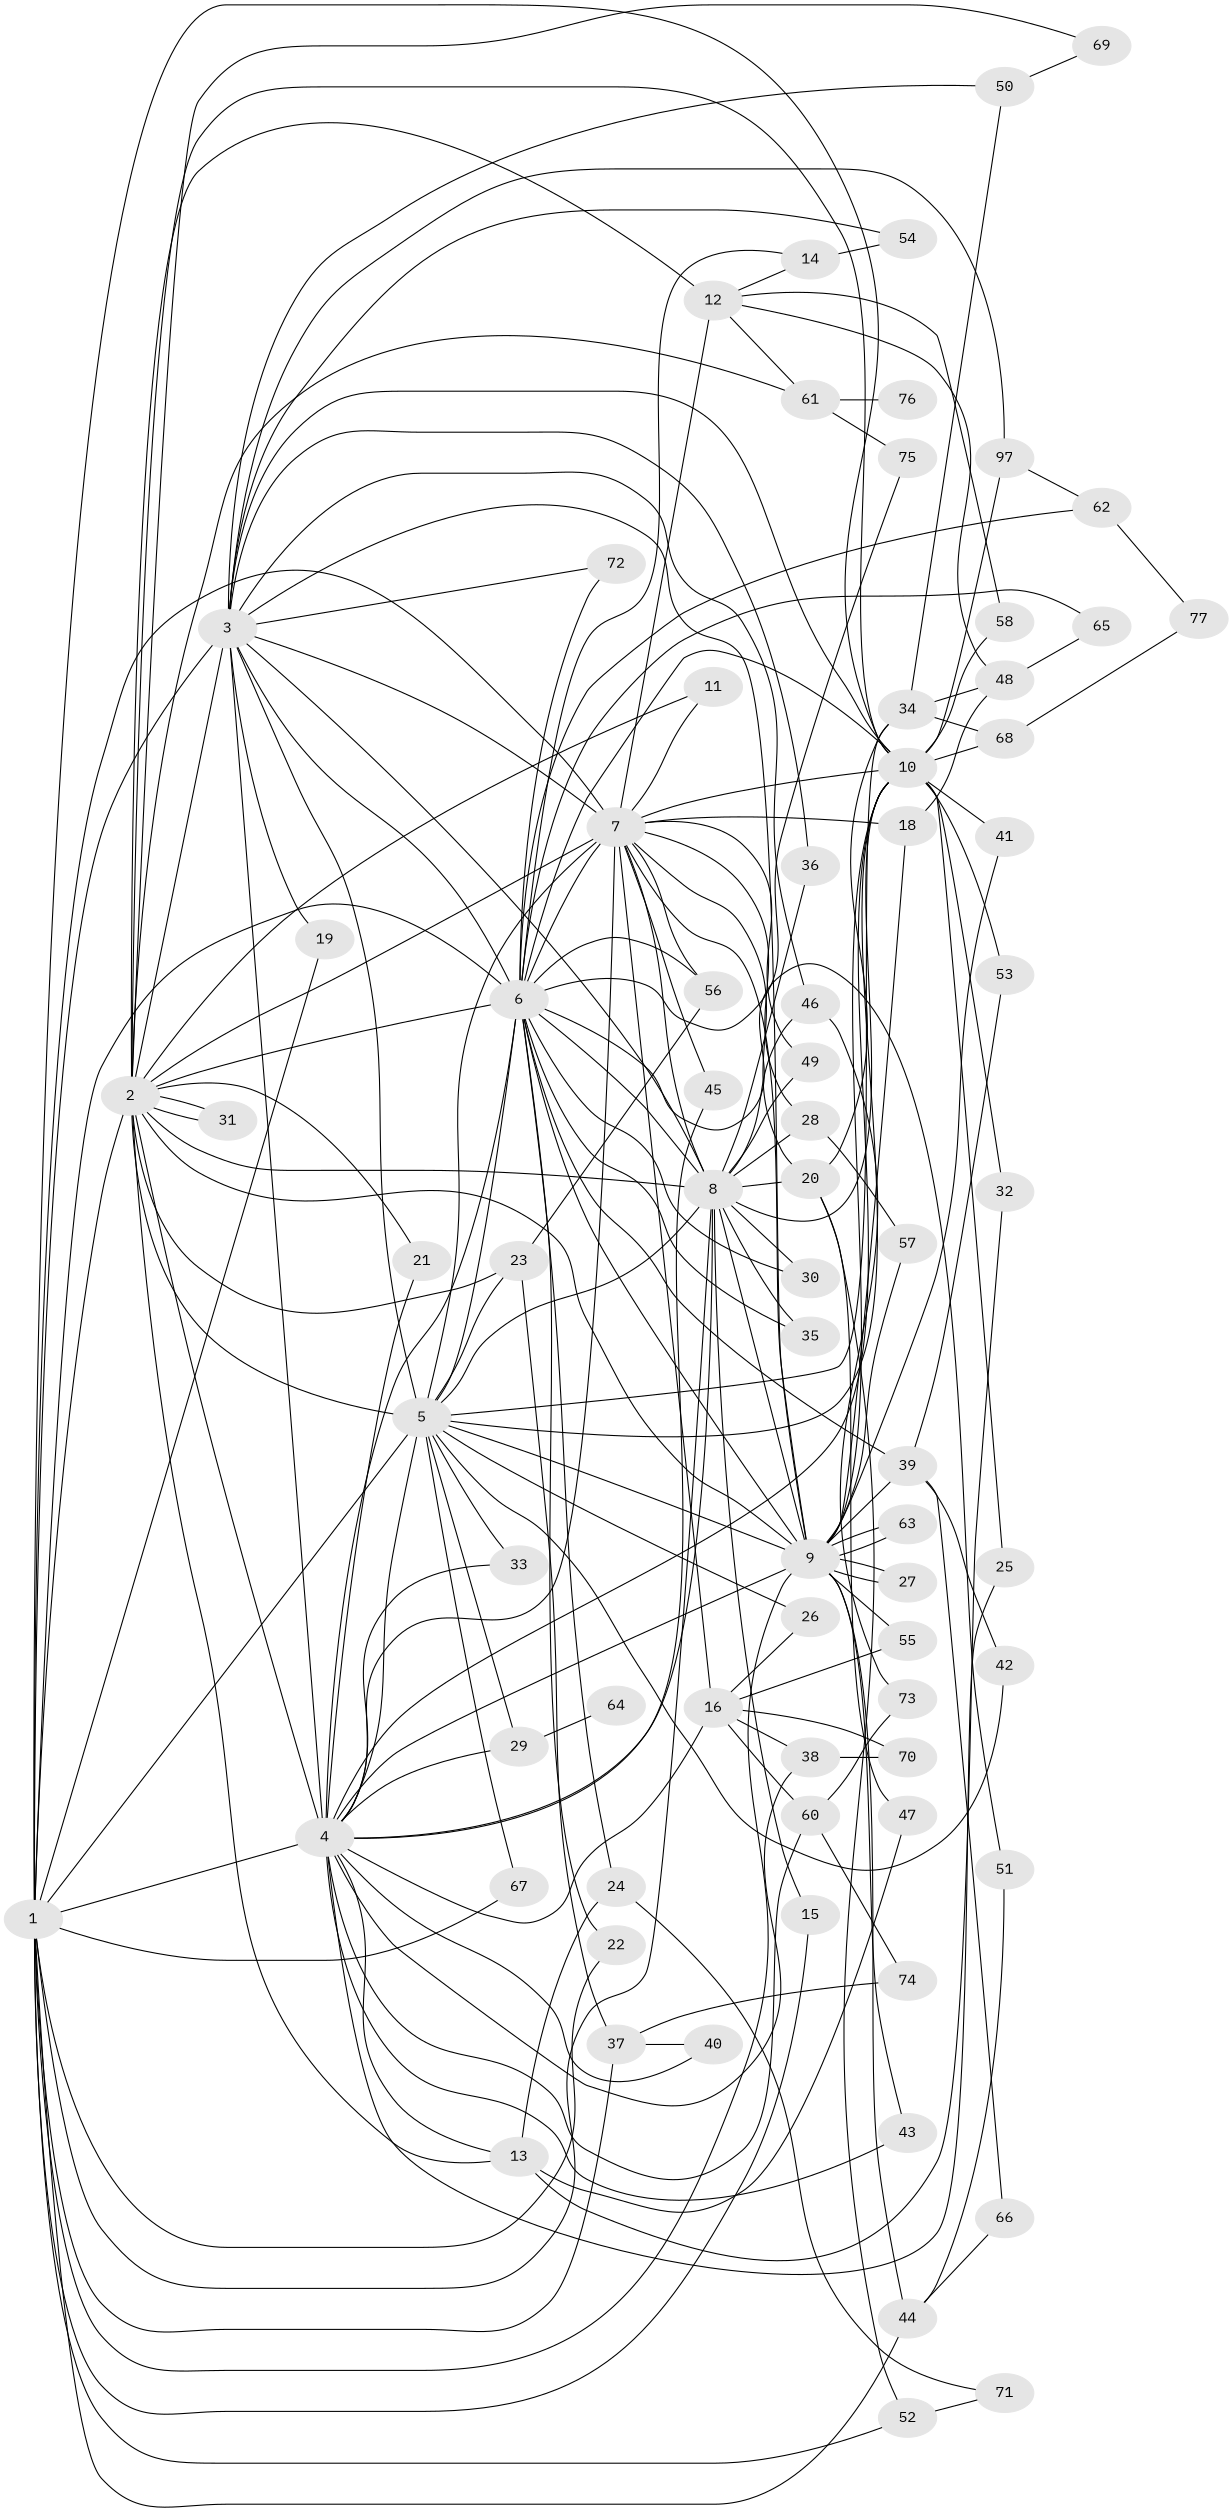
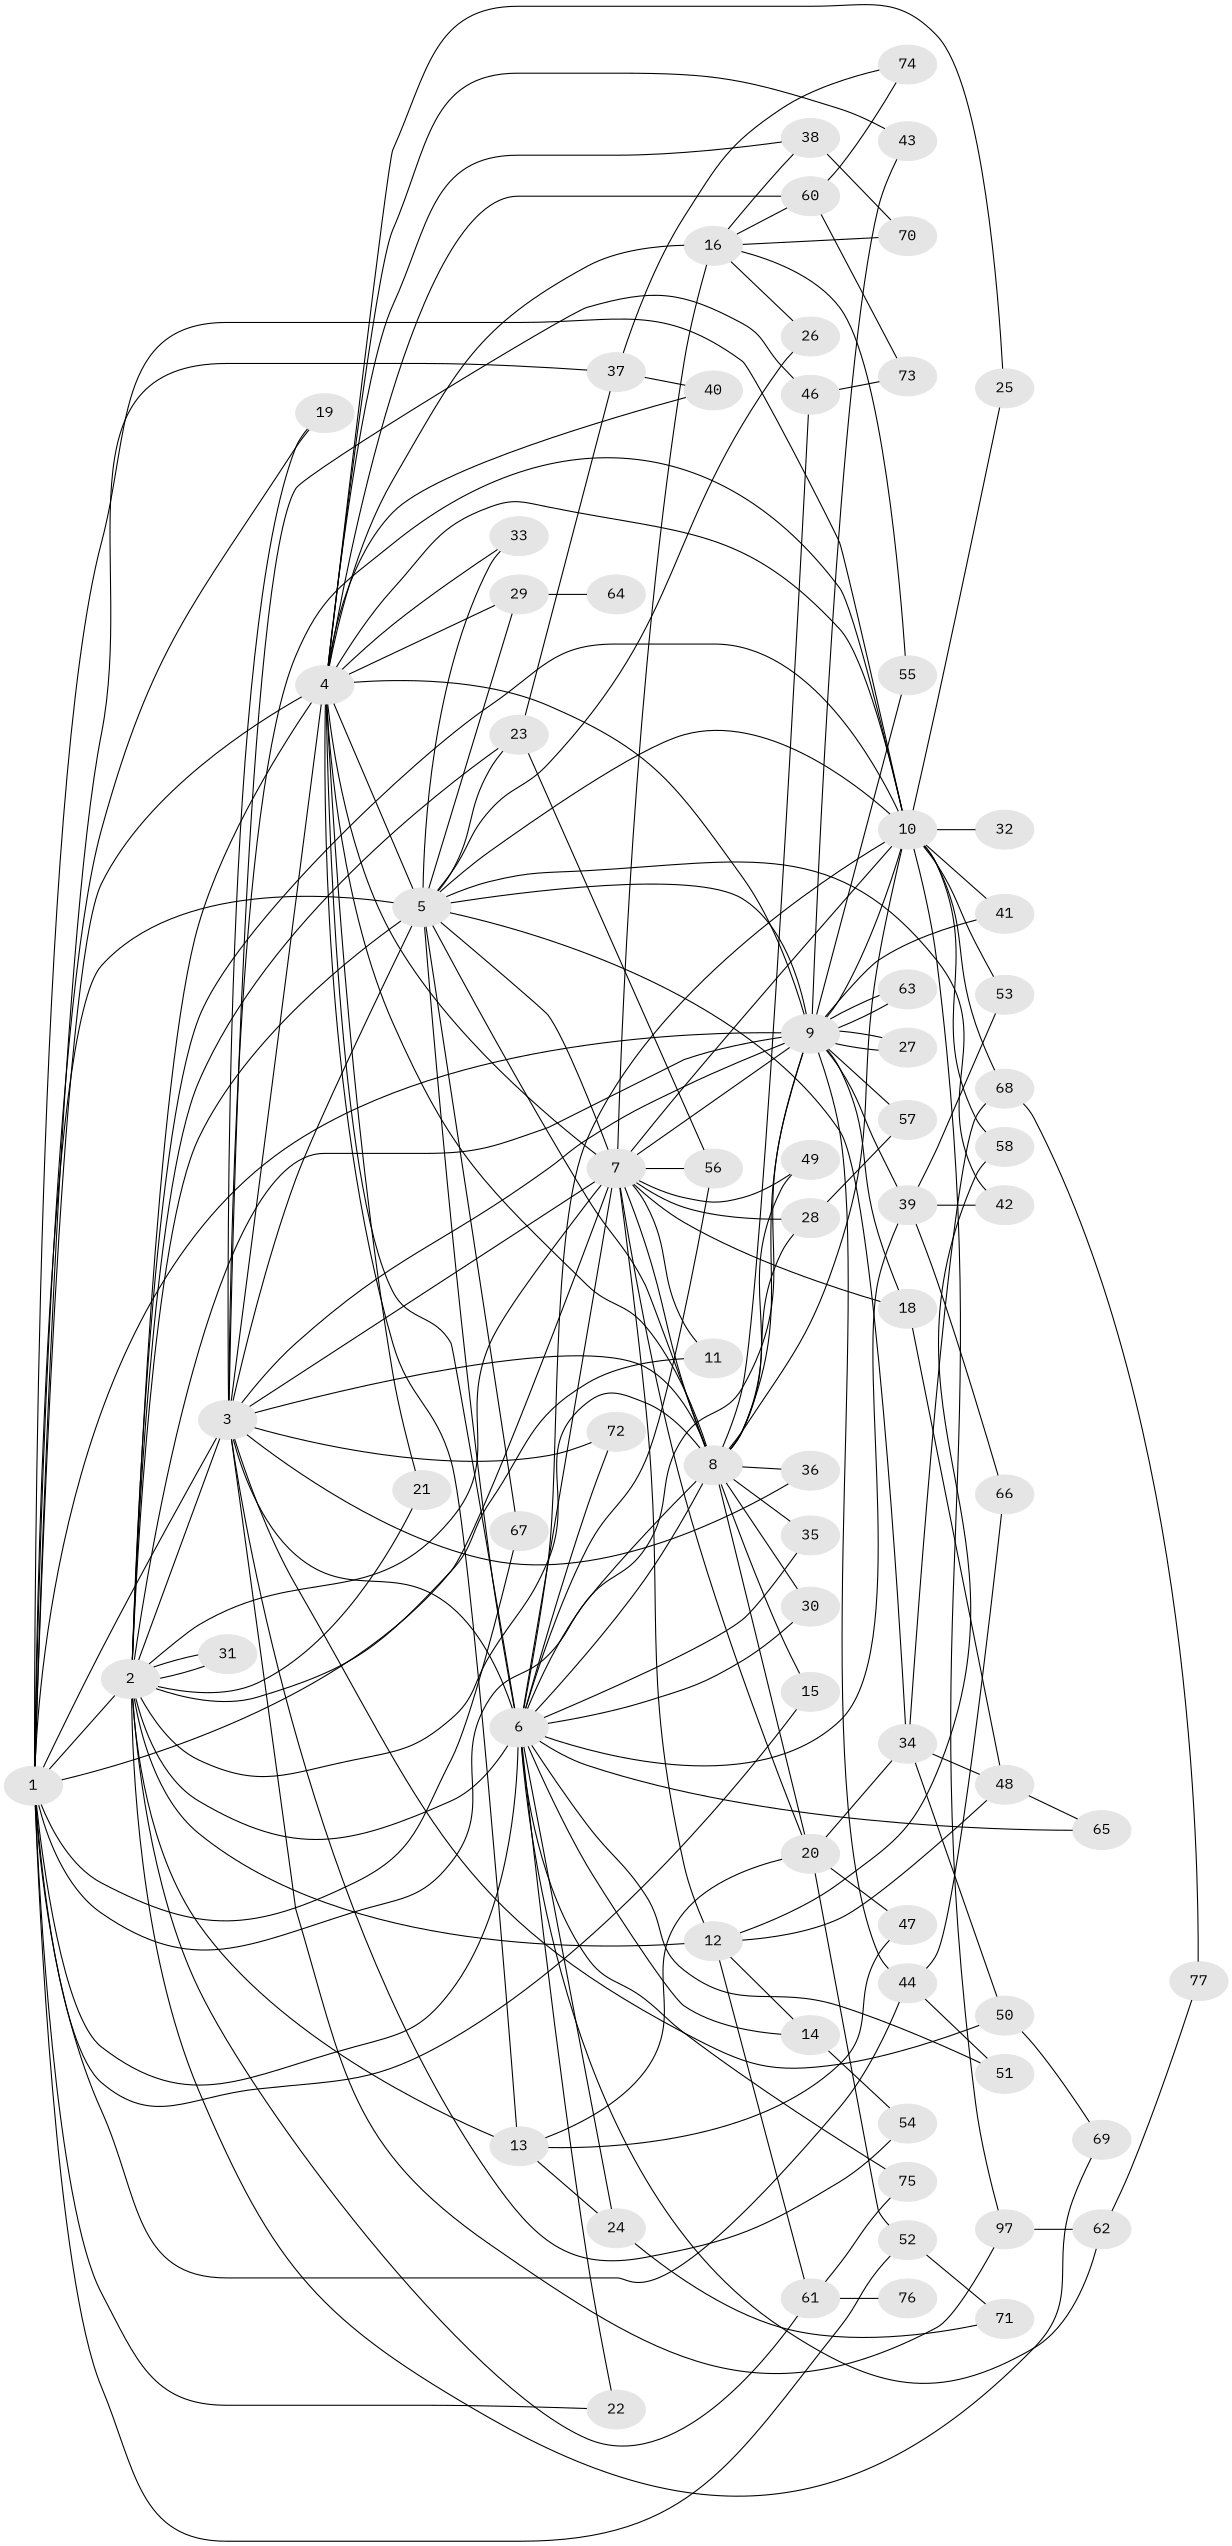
node "45": removed
edge "32" -- "13": now "20" -- "13"
